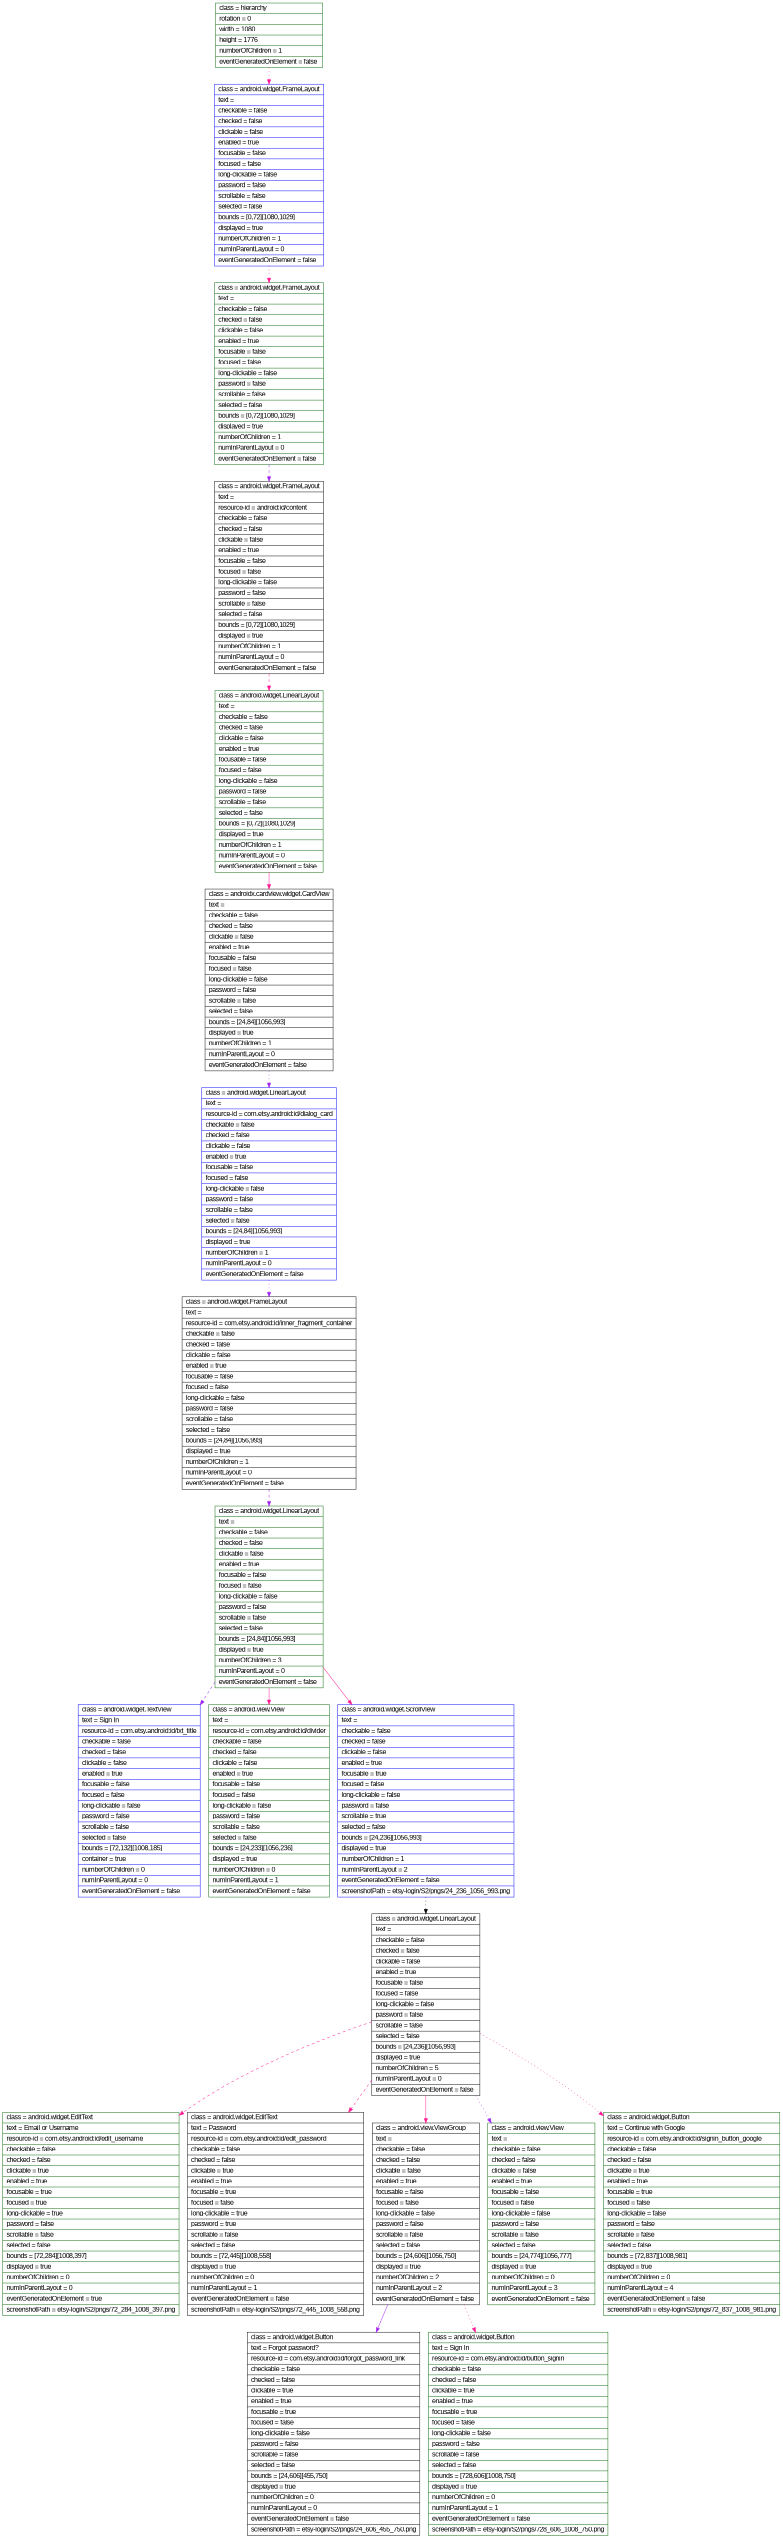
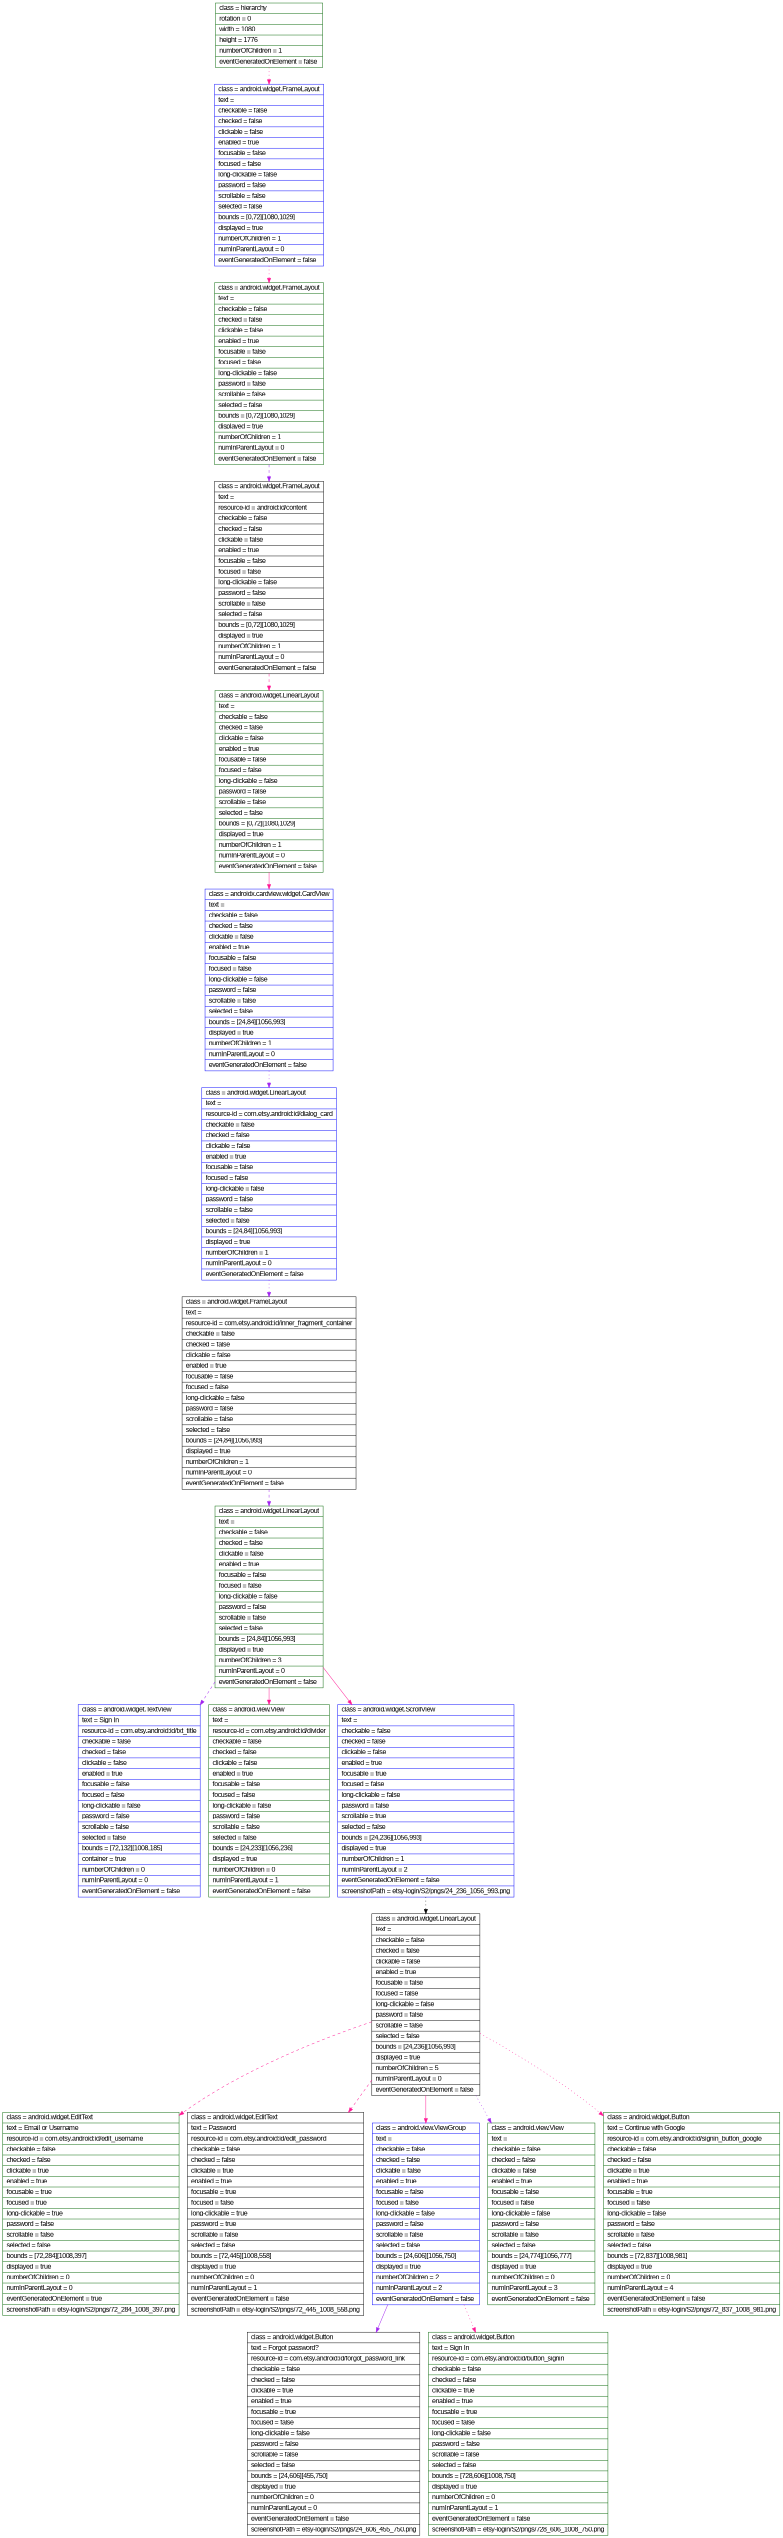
node "class = androidx.cardview.widget.CardView": color black -> blue
node "class = android.view.ViewGroup": color black -> blue
